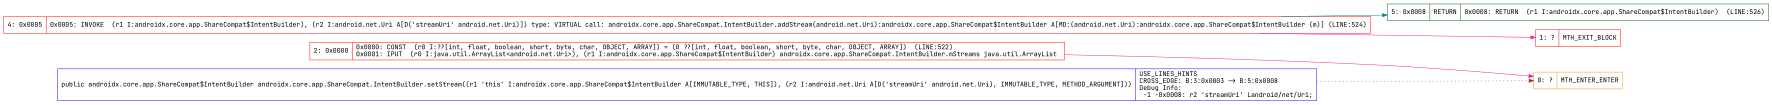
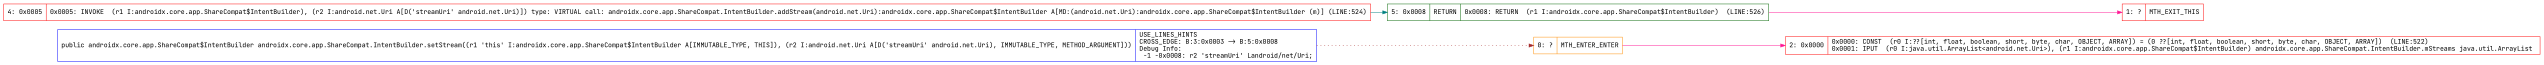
edge "4: 0x0005" -> "1: ?": now "5: 0x0008" -> "1: ?"
node "1: ?": text "MTH_EXIT_BLOCK" -> "MTH_EXIT_THIS"
edge "2: 0x0000" -> "0: ?": reversed
